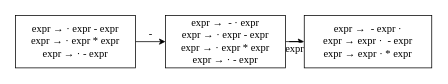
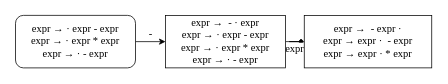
node "expr → · expr - exprexpr → · expr * exprexpr → · - expr": shape rectangle -> rounded rectangle
edge "expr → - · exprexpr → · expr - exprexpr → · expr * exprexpr → · - expr" -> "expr → - expr ·expr → expr · - exprexpr → expr · * expr": arrowhead classic -> diamond
